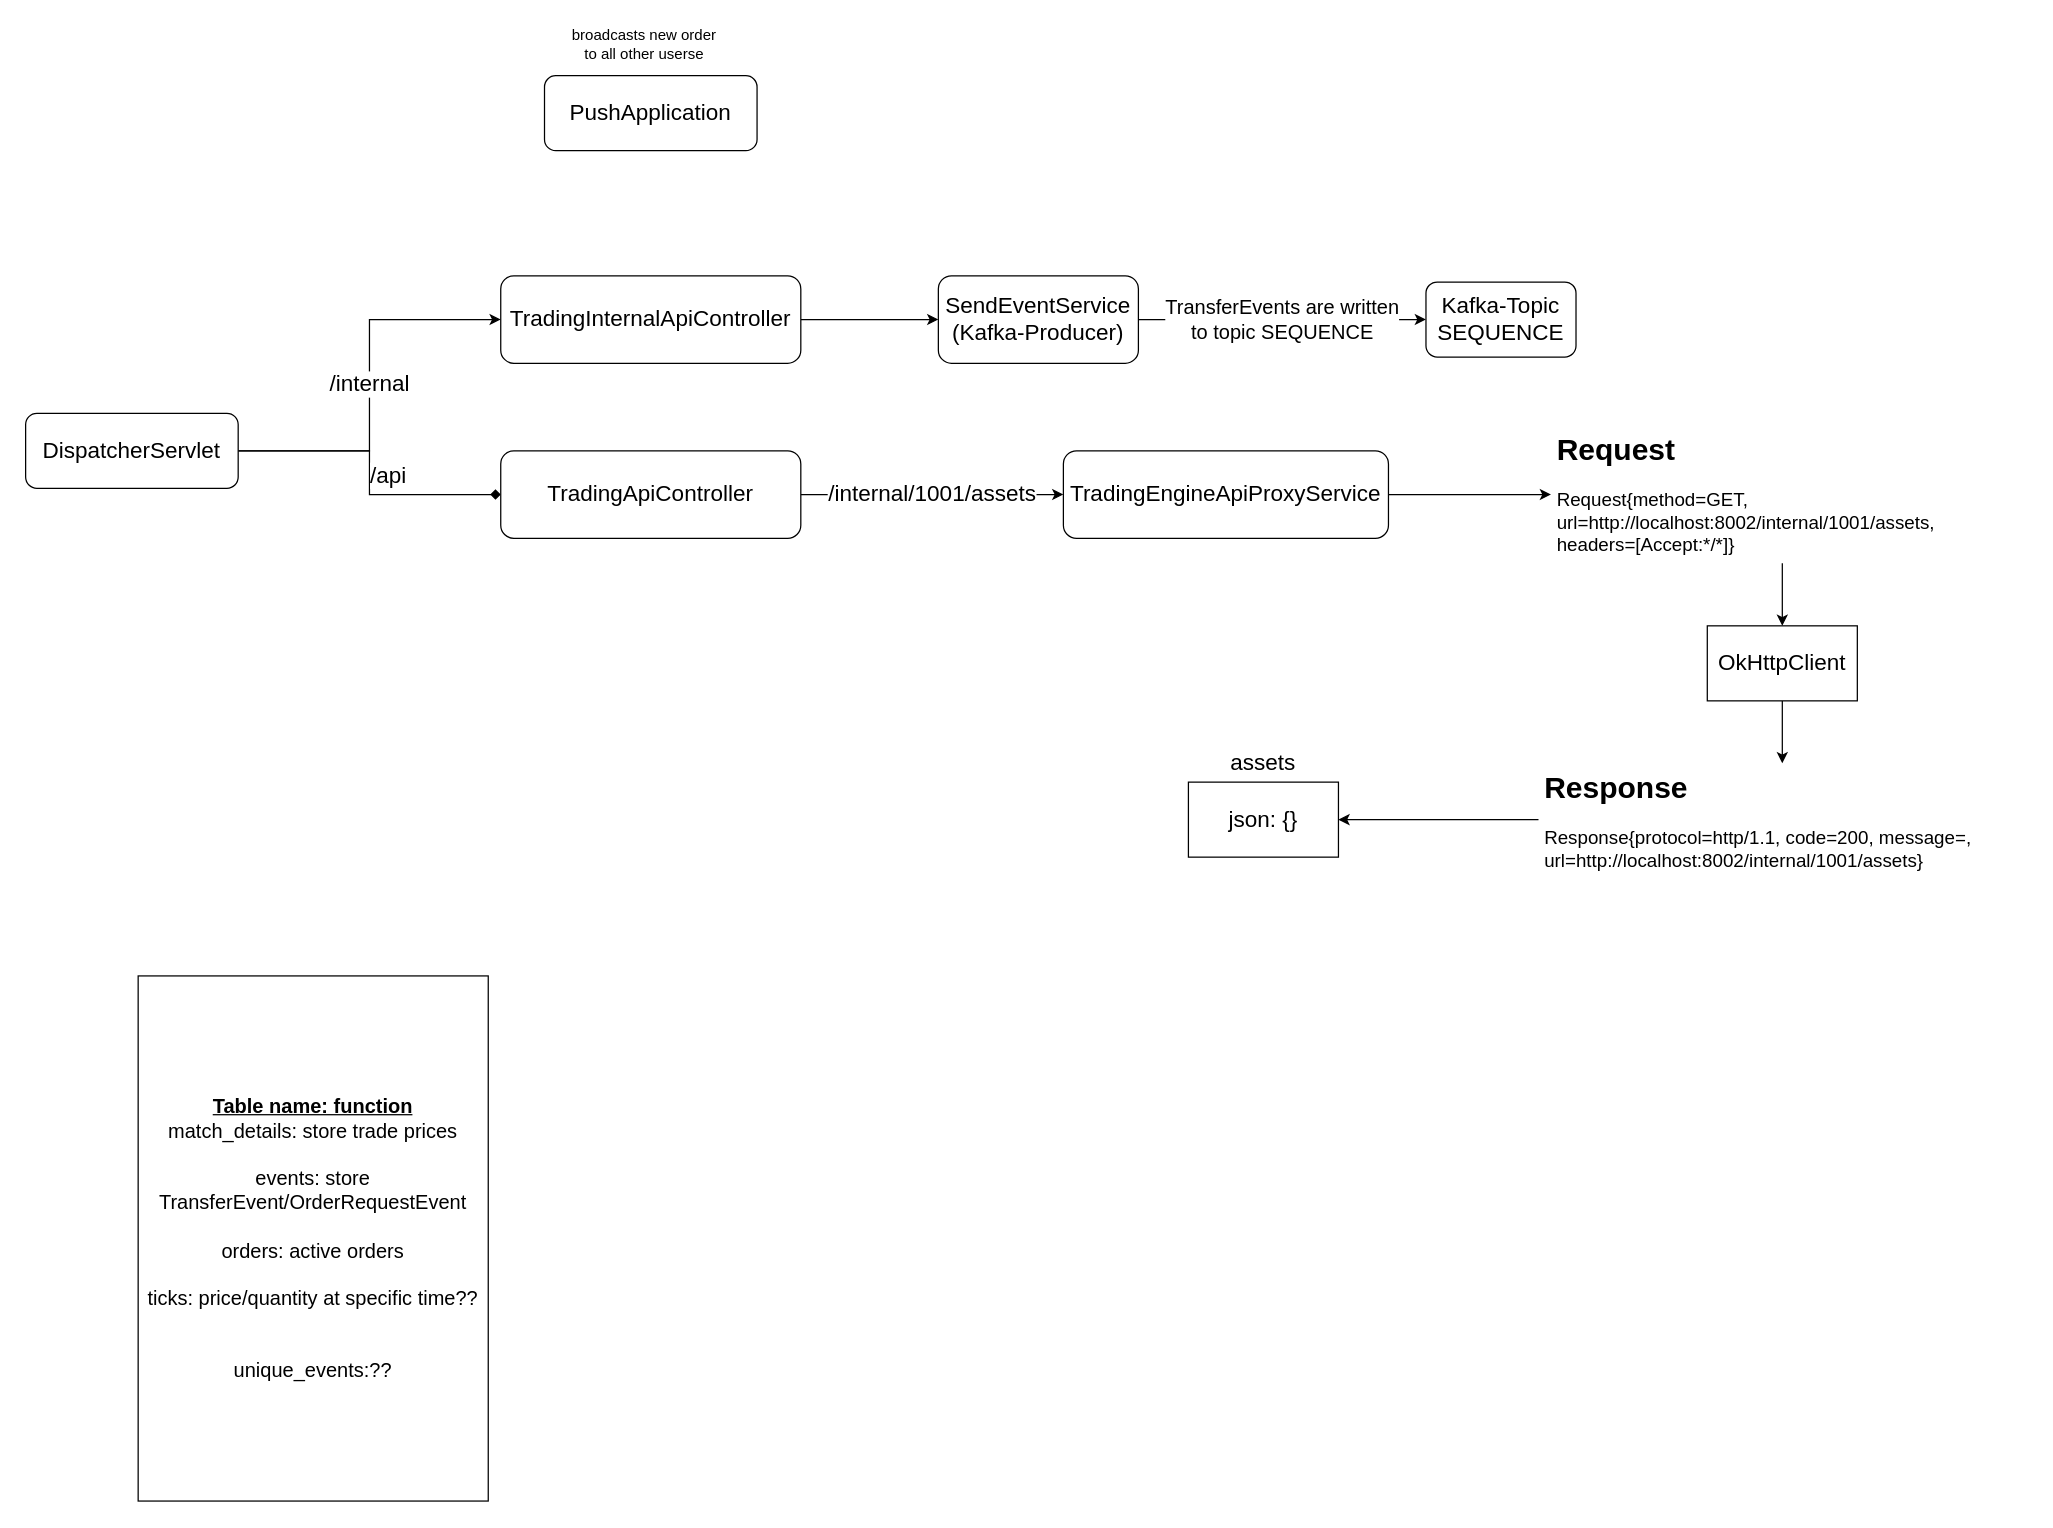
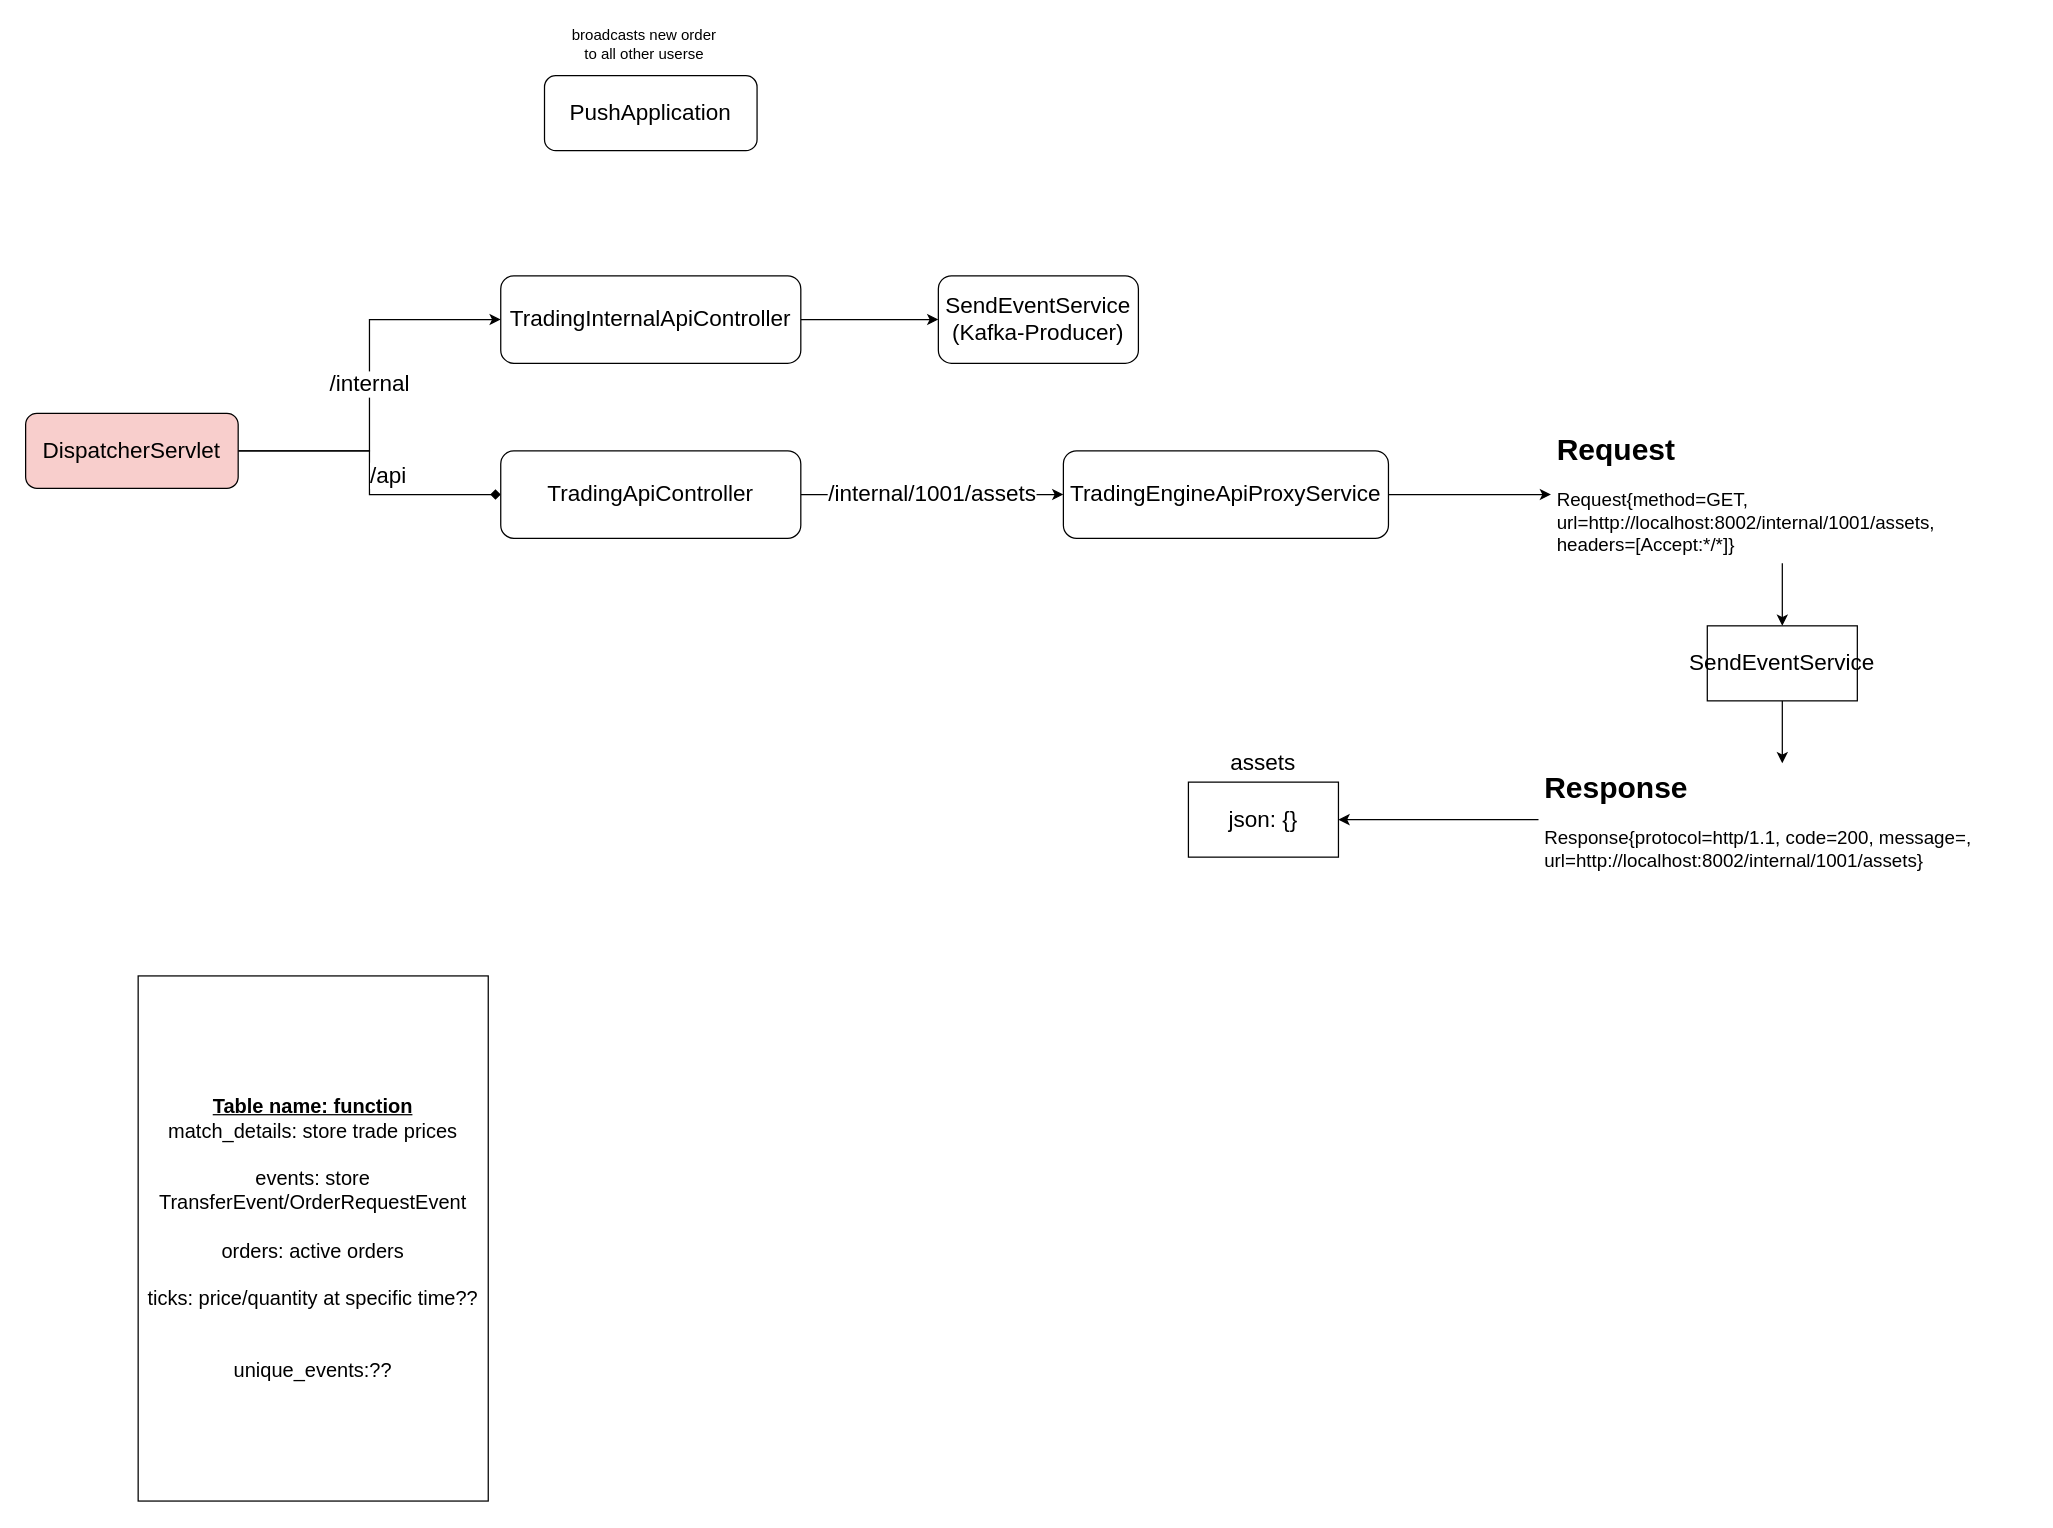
edge "SendEventService (Kafka-Producer)" -> "Kafka-Topic SEQUENCE": removed, label "TransferEvents are written to topic SEQUENCE"
node "Kafka-Topic SEQUENCE": removed
node "DispatcherServlet": fillcolor #ffffff -> #f8cecc
node "OkHttpClient": label "OkHttpClient" -> "SendEventService"
